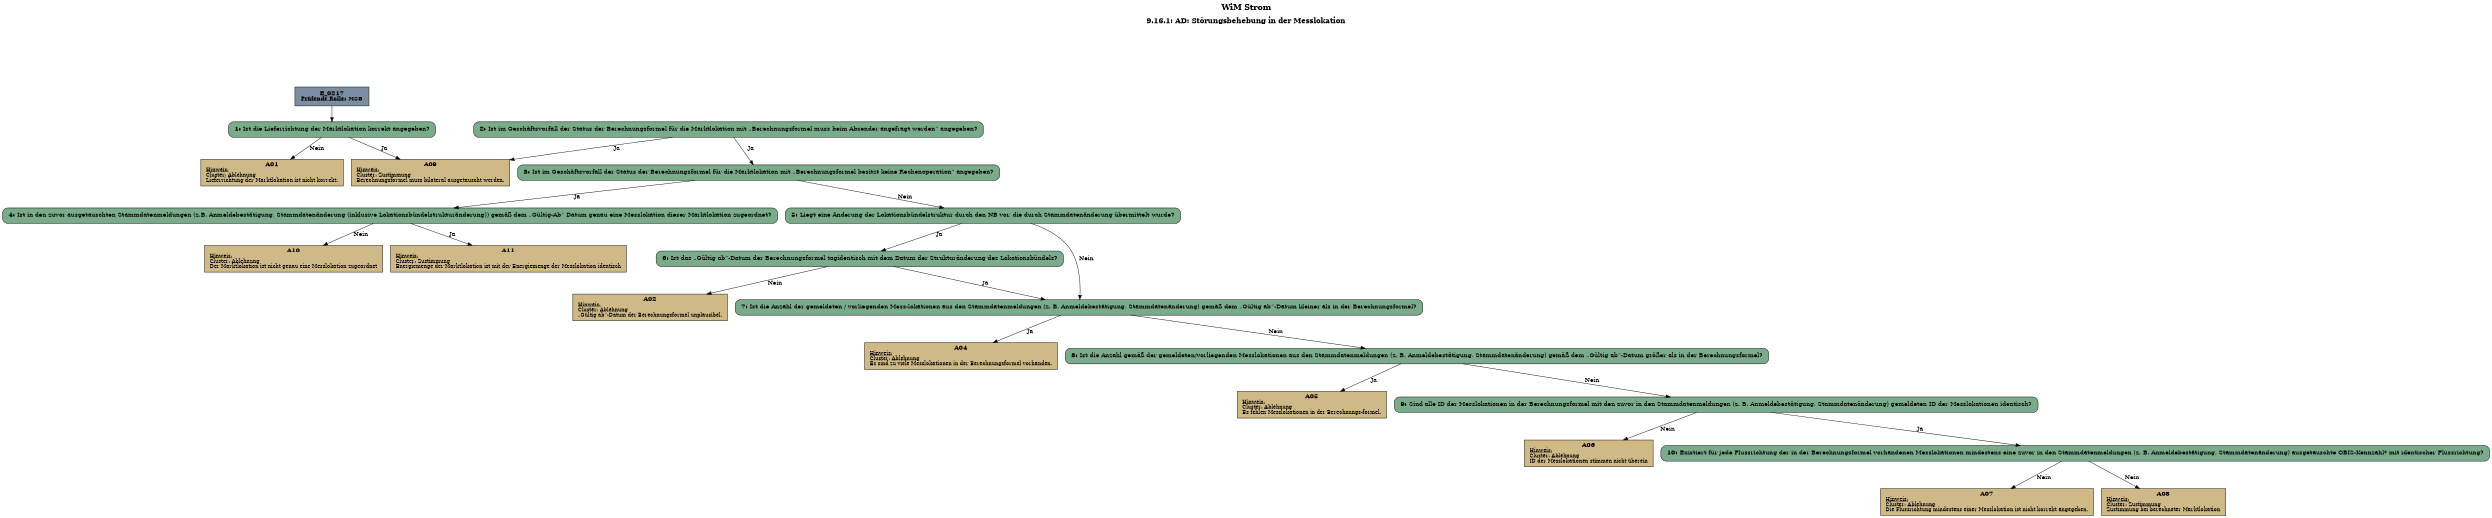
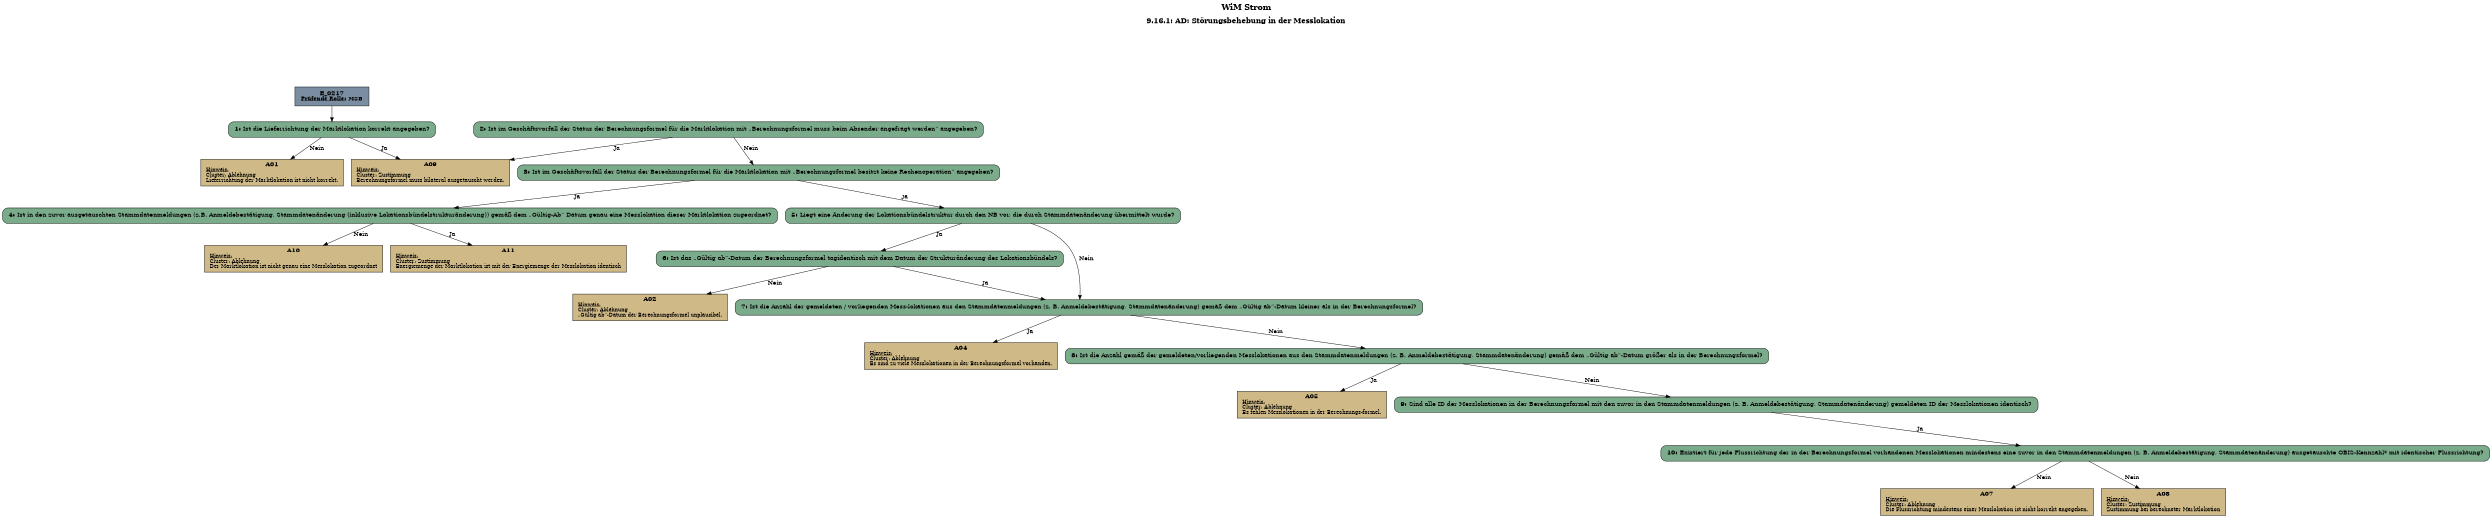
edge "2:" -> "3:": label "Ja" -> "Nein"
edge "3:" -> "5:": label "Nein" -> "Ja"
node "A06": removed
